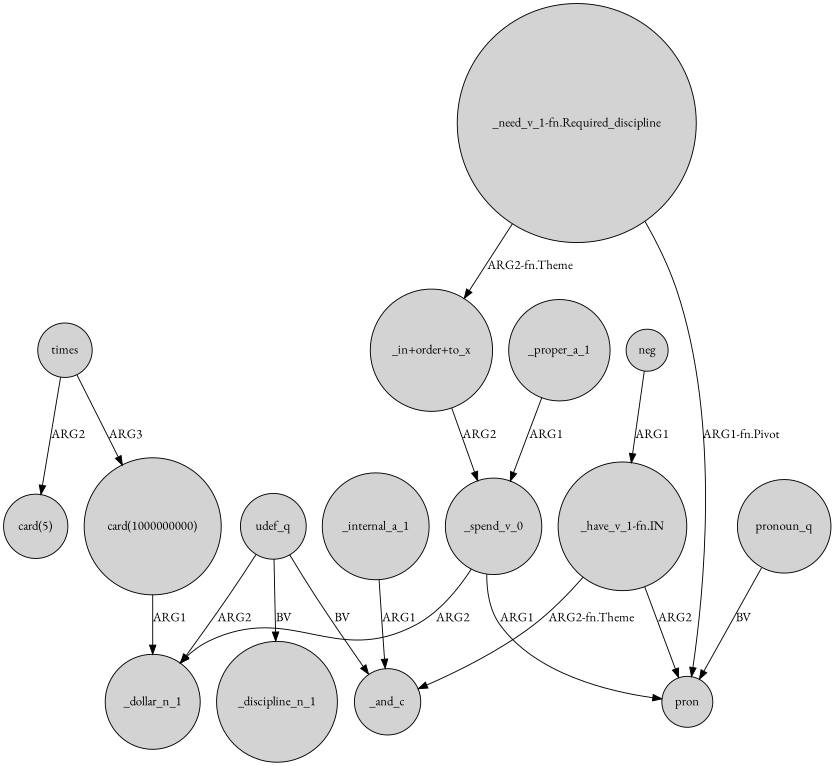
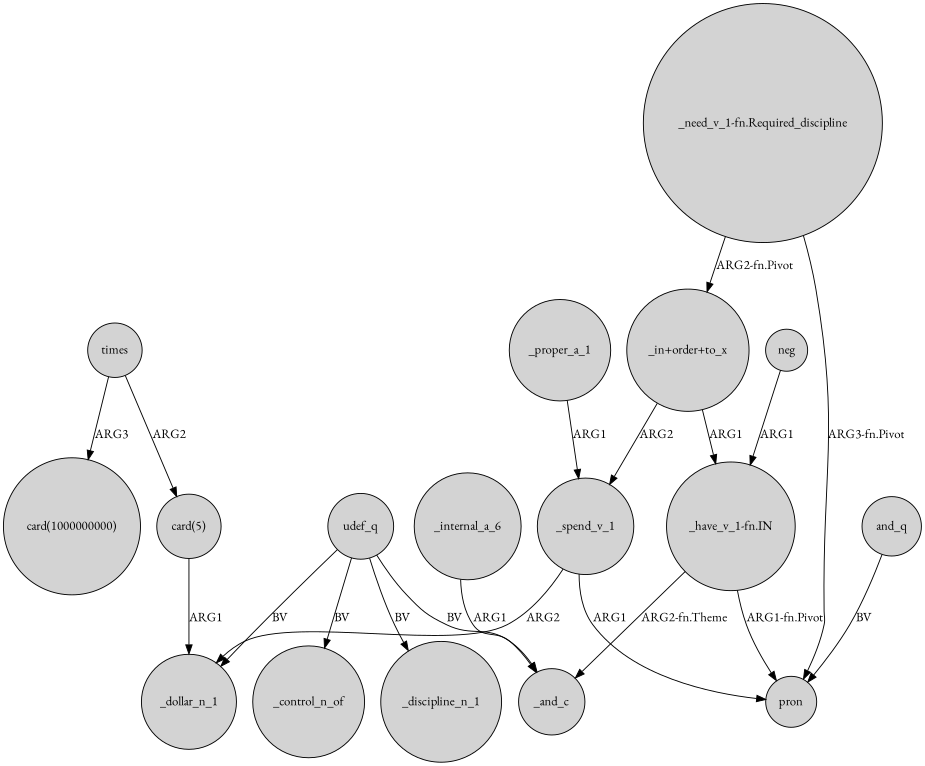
edge "_need_v_1-fn.Required_discipline" -> "_in+order+to_x": label "ARG2-fn.Theme" -> "ARG2-fn.Pivot"
edge "_in+order+to_x" -> "_have_v_1-fn.IN": added, label "ARG1"
edge "_need_v_1-fn.Required_discipline" -> "pron": label "ARG1-fn.Pivot" -> "ARG3-fn.Pivot"
node "_internal_a_1": label "_internal_a_1" -> "_internal_a_6"
node "_spend_v_0": label "_spend_v_0" -> "_spend_v_1"
node "pronoun_q": label "pronoun_q" -> "and_q"
edge "udef_q" -> "_dollar_n_1": label "ARG2" -> "BV"
edge "_have_v_1-fn.IN" -> "pron": label "ARG2" -> "ARG1-fn.Pivot"
edge "card(1000000000)" -> "_dollar_n_1": now "card(5)" -> "_dollar_n_1"
node "_control_n_of": added
